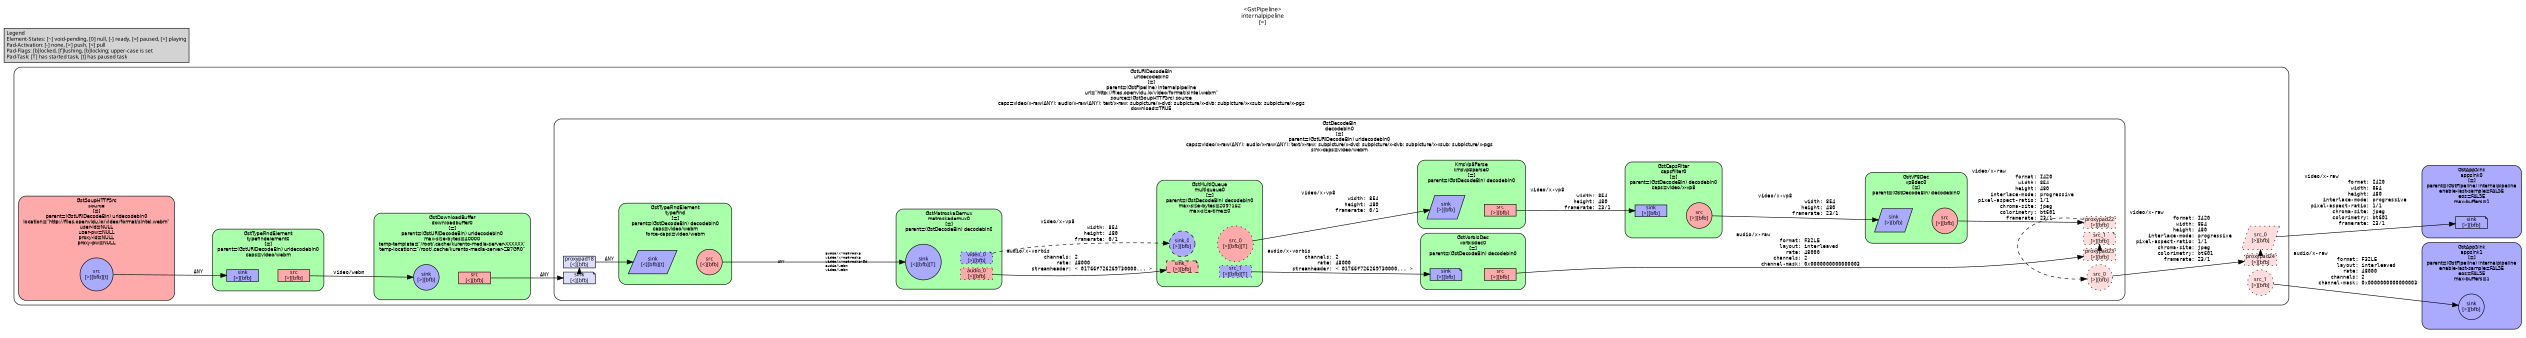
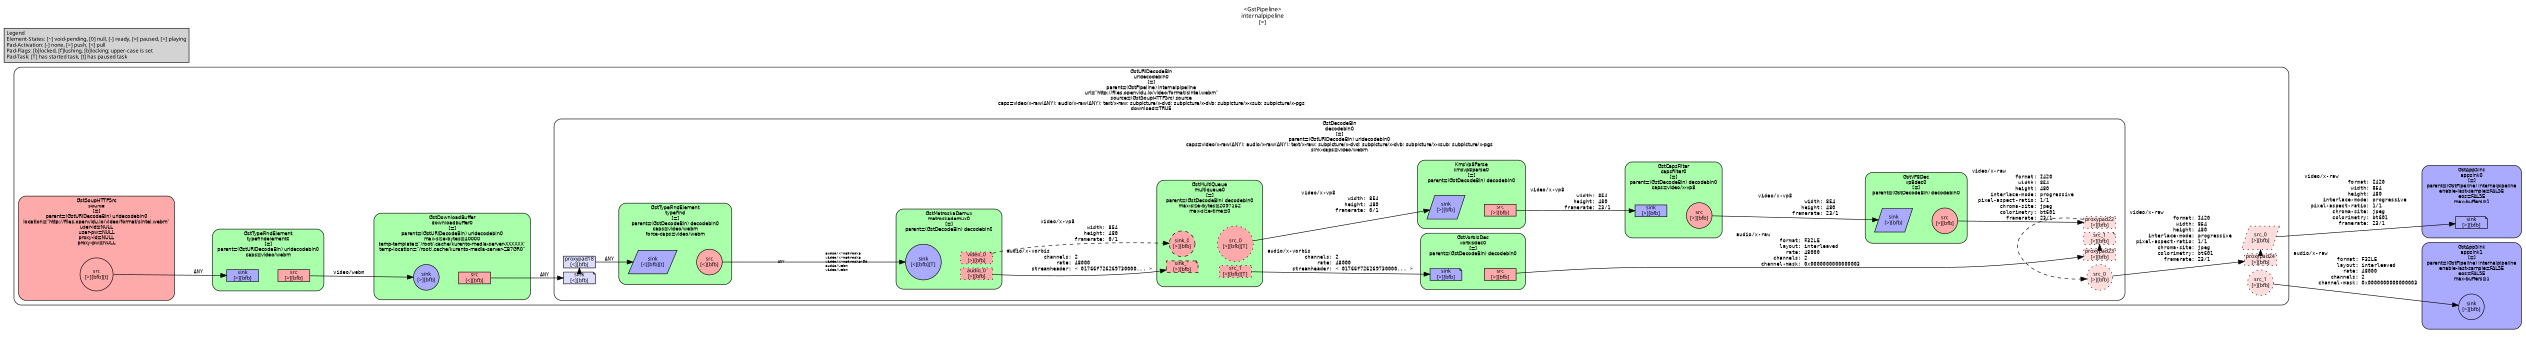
node "sink_0 [>][bfb]": fillcolor #aaaaff -> #ffaaaa
node "video_0 [>][bfb]": fillcolor #aaaaff -> #ffaaaa
node "src_1 [>][bfb][T]": fillcolor #aaaaff -> #ffaaaa
node "src [>][bfb][t]": fillcolor #aaaaff -> #ffaaaa
